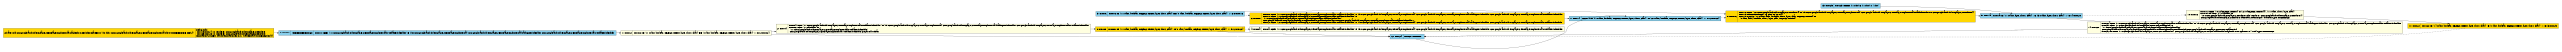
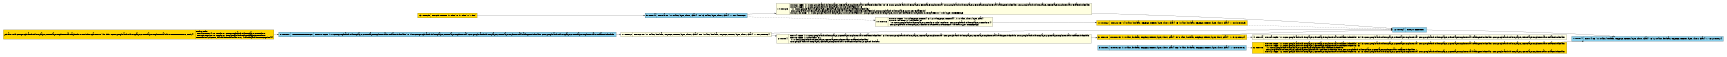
node "13: 0x0025": fillcolor skyblue -> gold
node "8: 0x0016": removed
